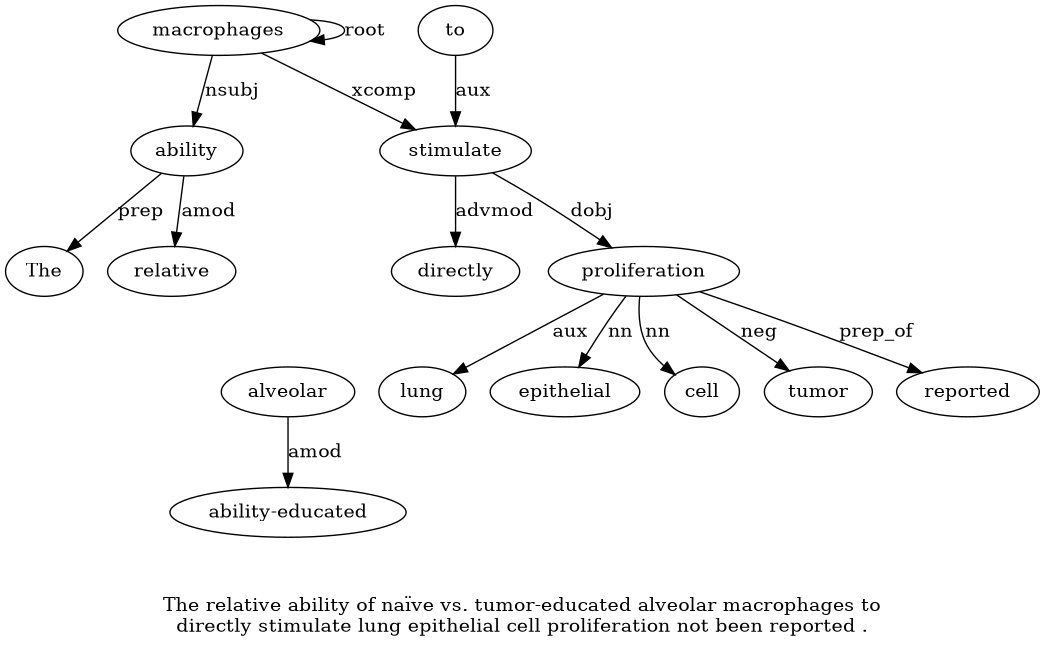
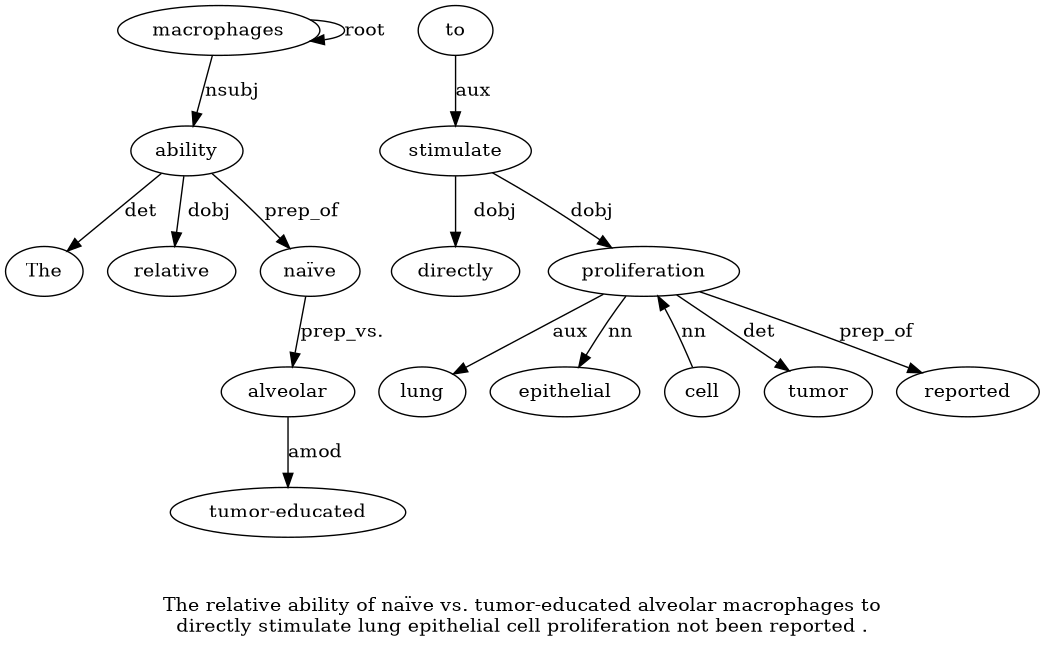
edge "macrophages" -> "stimulate": removed, label "xcomp"
edge "ability" -> "The": label "prep" -> "det"
edge "ability" -> "relative": label "amod" -> "dobj"
edge "stimulate" -> "directly": label "advmod" -> "dobj"
node "naïve": added
edge "proliferation" -> "tumor": label "neg" -> "det"
edge "proliferation" -> "cell": reversed
node "ability-educated": label "ability-educated" -> "tumor-educated"
